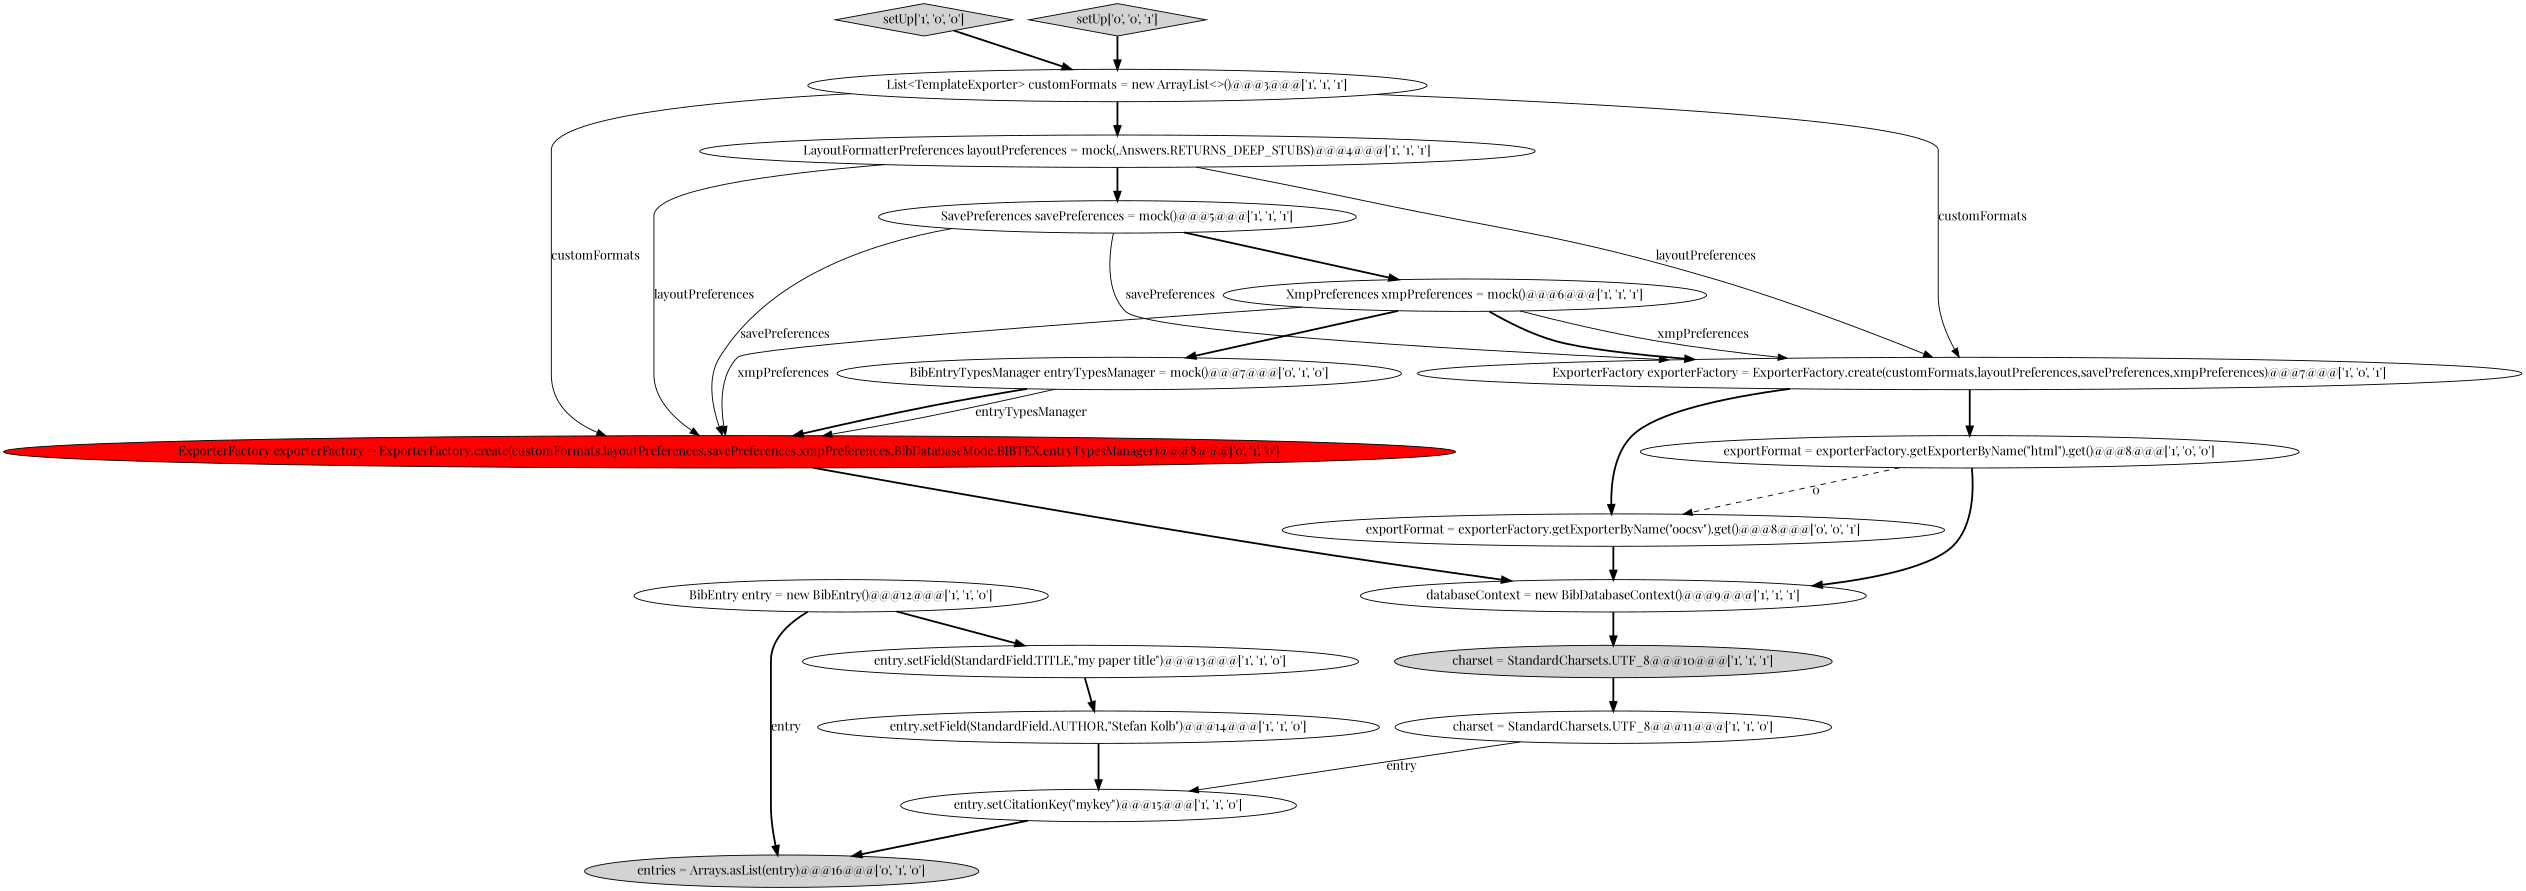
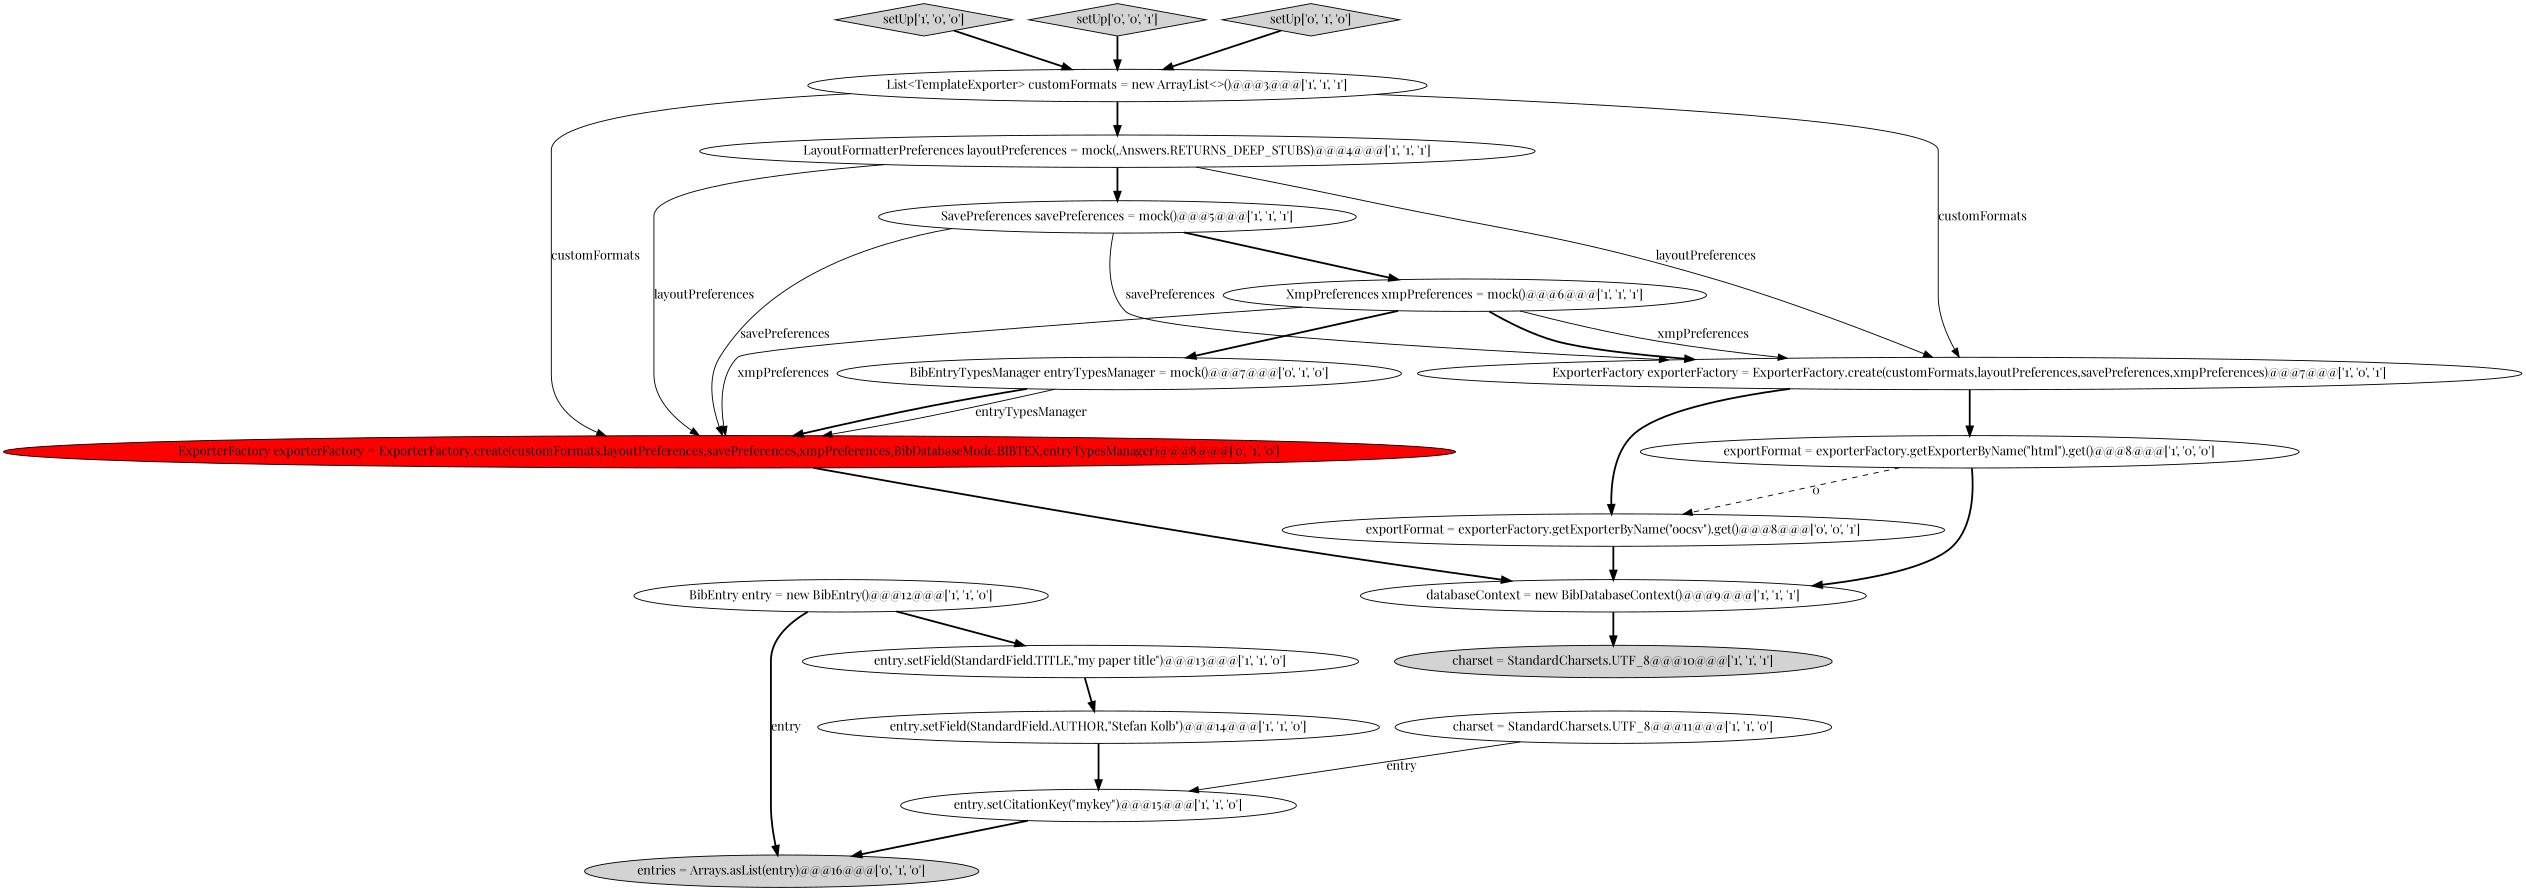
node "setUp['0', '1', '0']": added
edge "charset = StandardCharsets.UTF_8@@@10@@@['1', '1', '1']" -> "charset = StandardCharsets.UTF_8@@@11@@@['1', '1', '0']": removed
